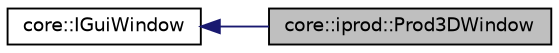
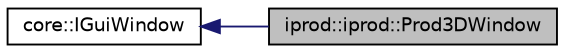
node "core::iprod::Prod3DWindow": label "core::iprod::Prod3DWindow" -> "iprod::iprod::Prod3DWindow"
